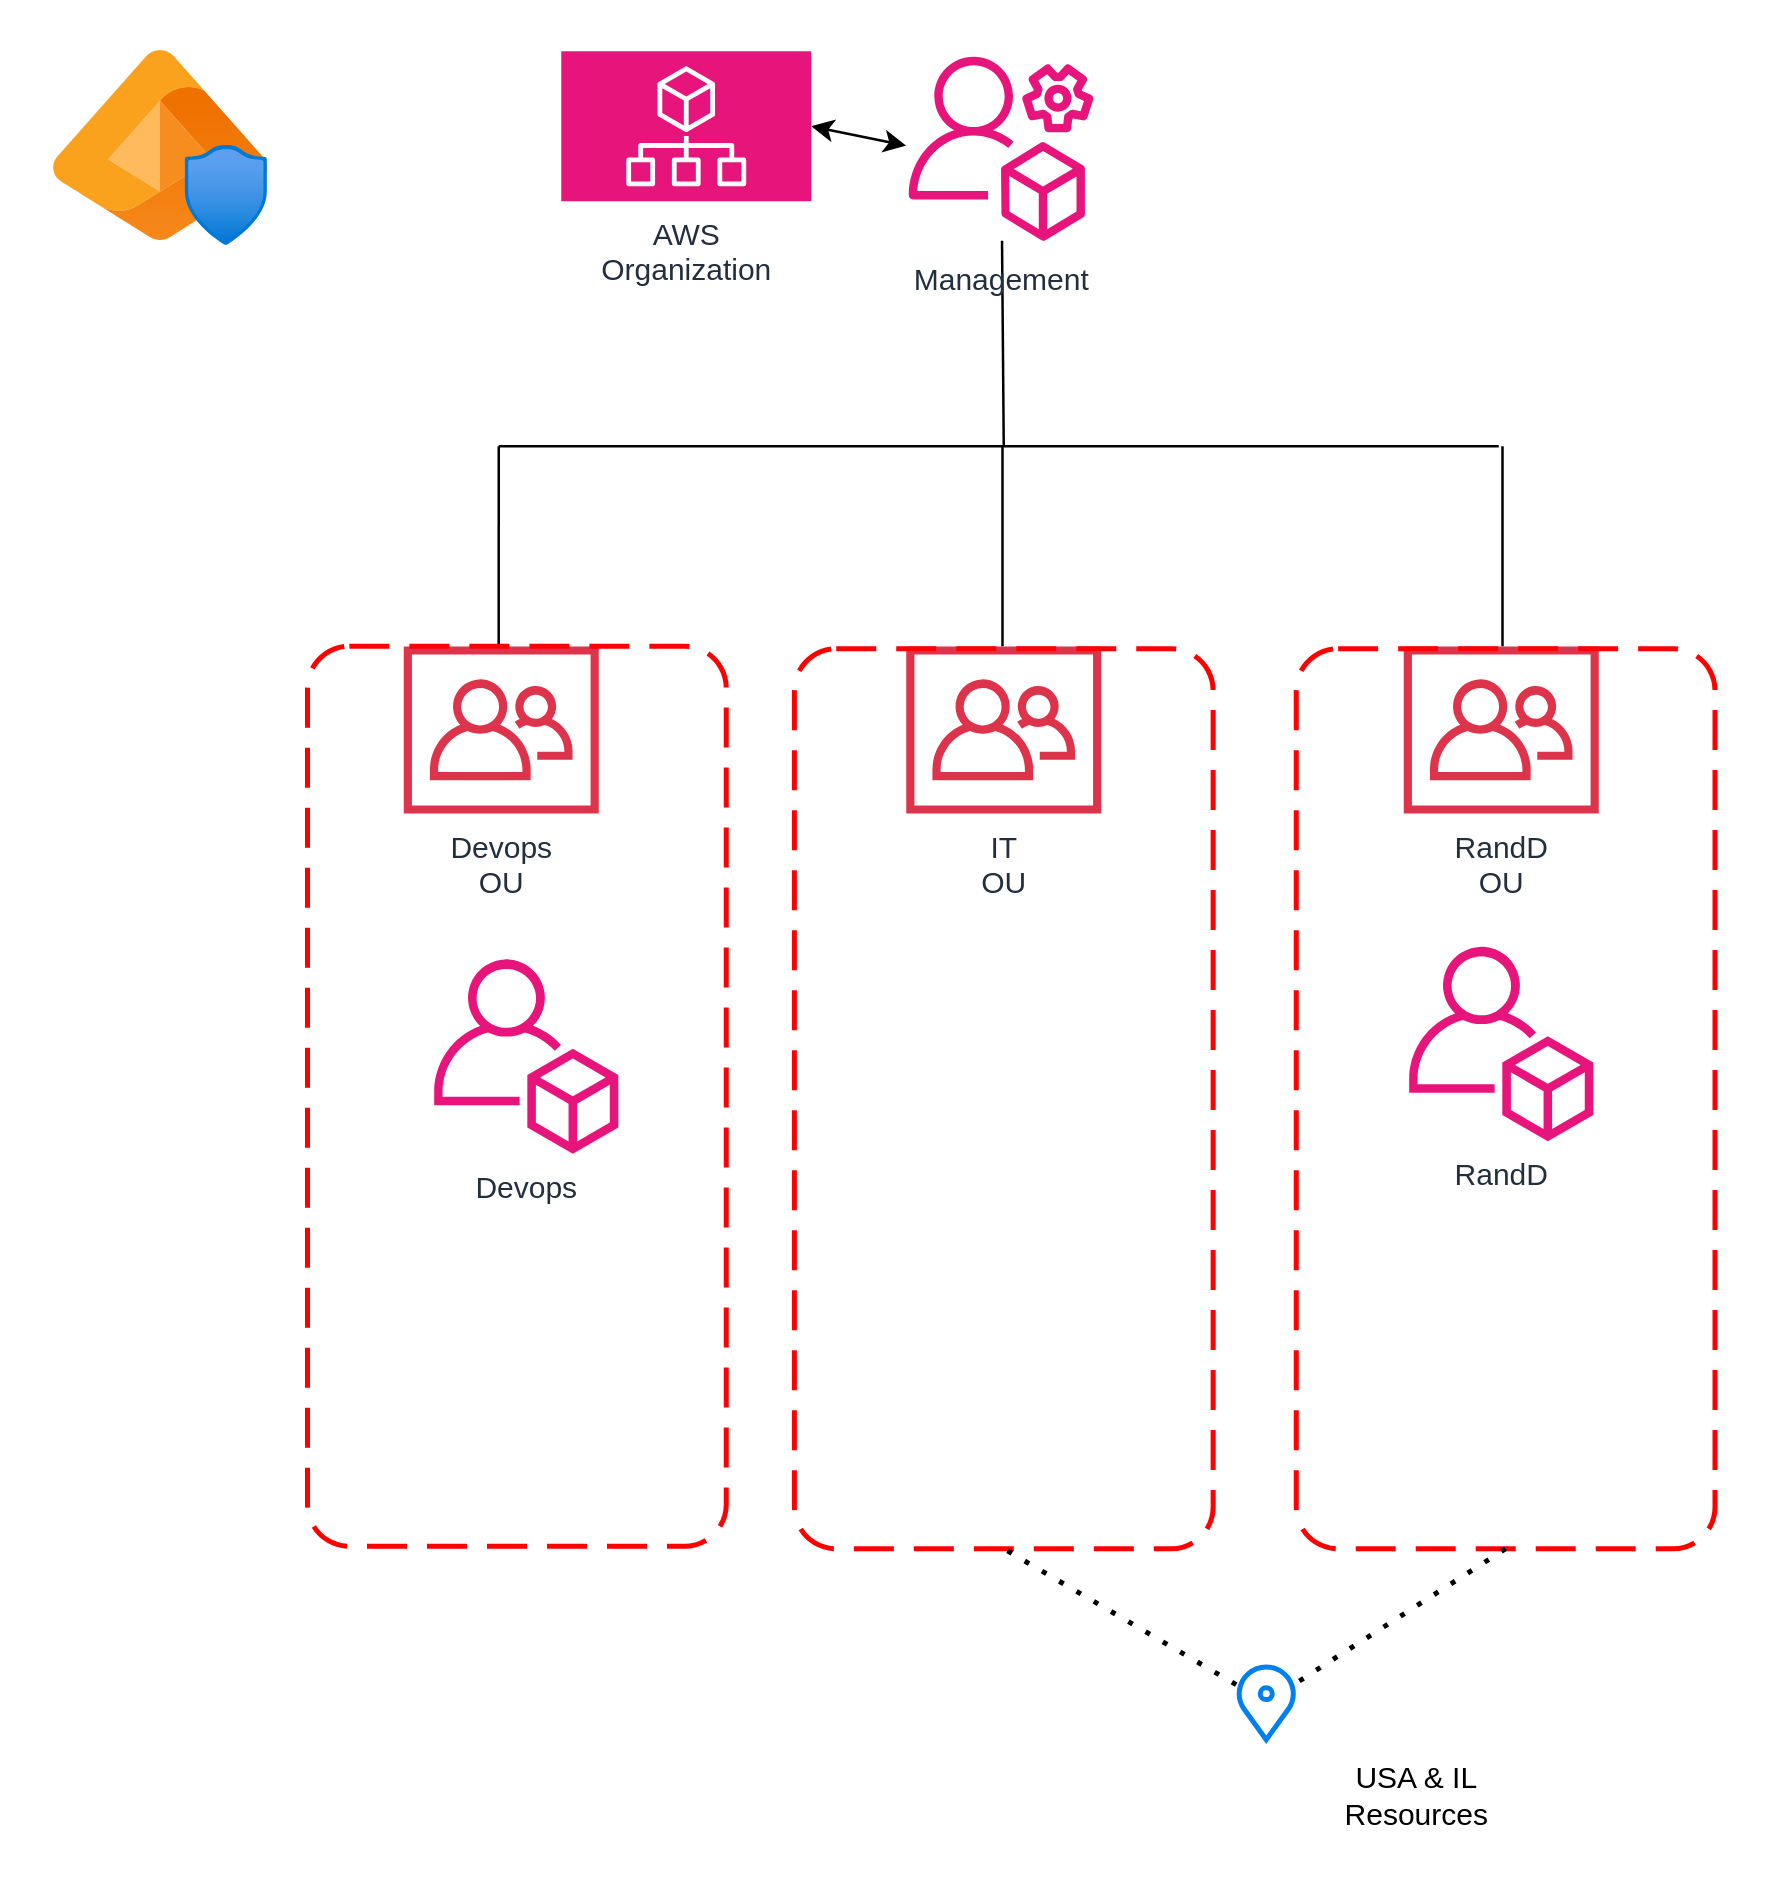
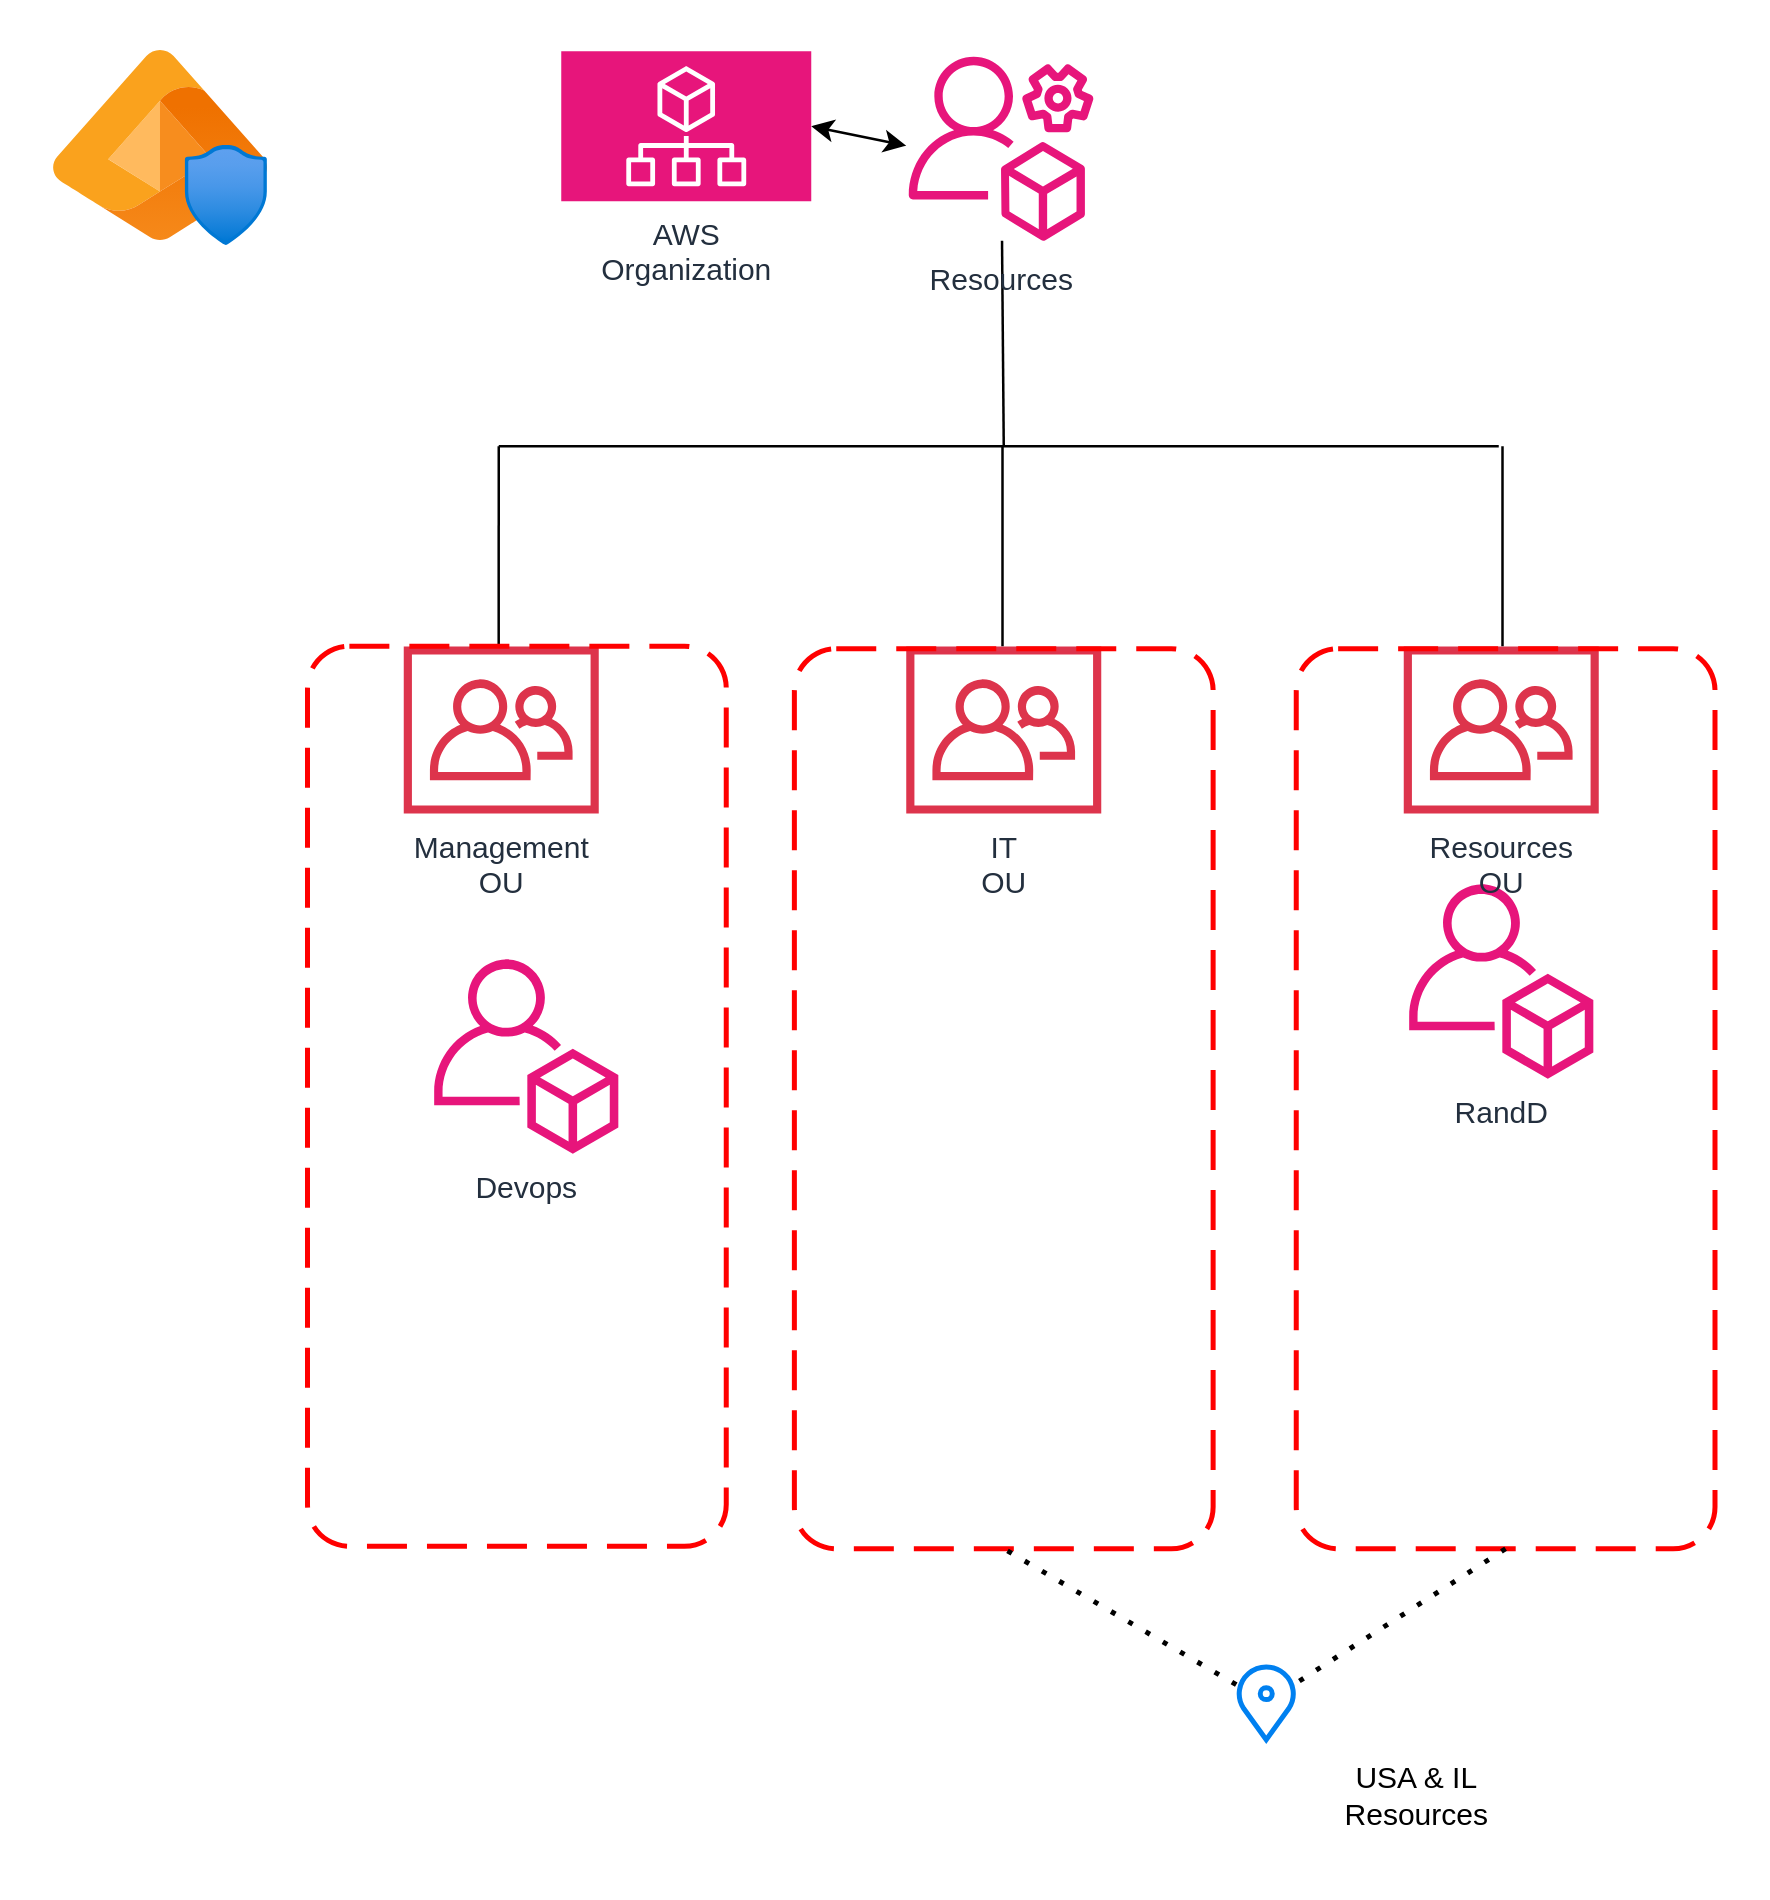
node "Management": label "Management" -> "Resources"
node "Devops OU": label "Devops OU" -> "Management OU"
node "RandD OU": label "RandD OU" -> "Resources OU"
node "RandD": moved (1501, 1044) -> (1501, 981)
